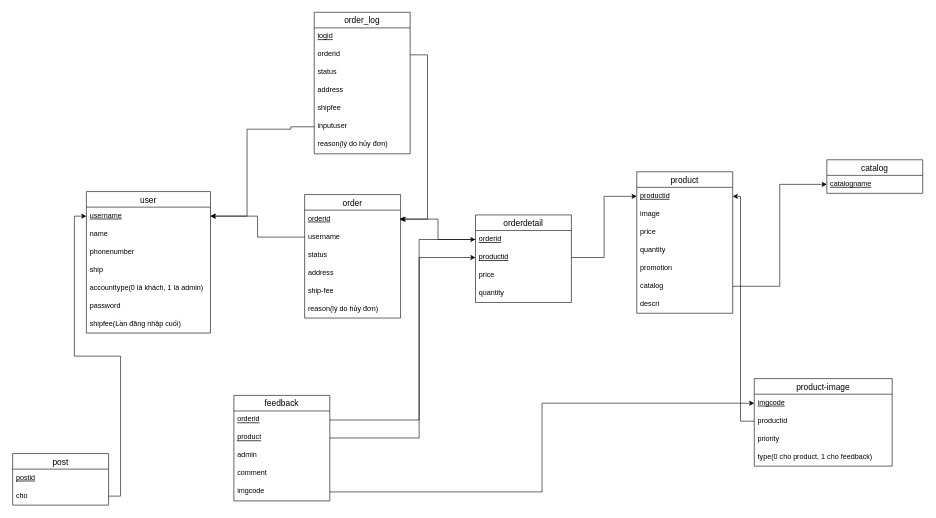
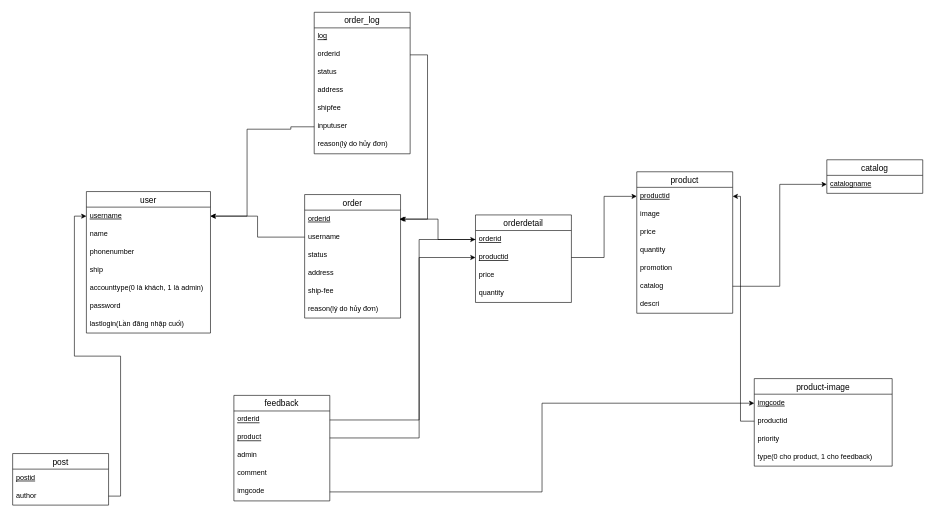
node "logid": label "logid" -> "log"
node "shipfee(Lần đăng nhập cuối)": label "shipfee(Lần đăng nhập cuối)" -> "lastlogin(Lần đăng nhập cuối)"
node "cho": label "cho" -> "author"
